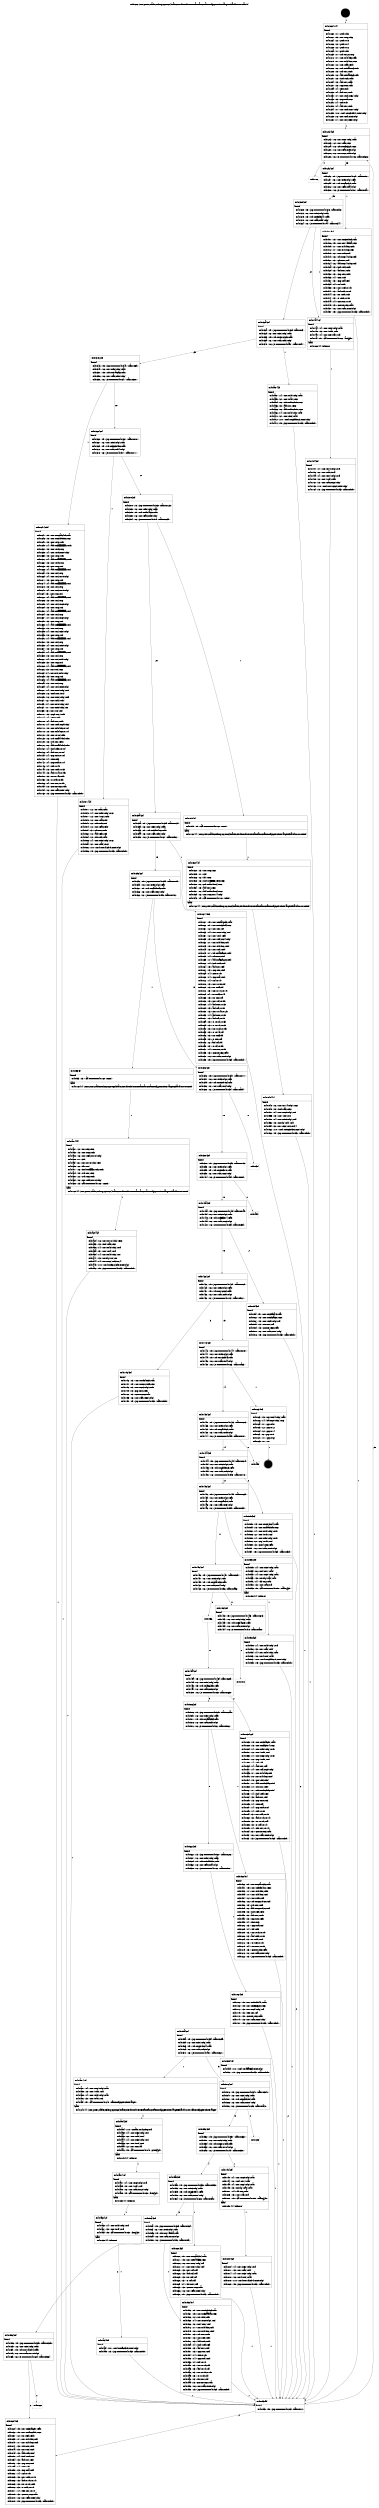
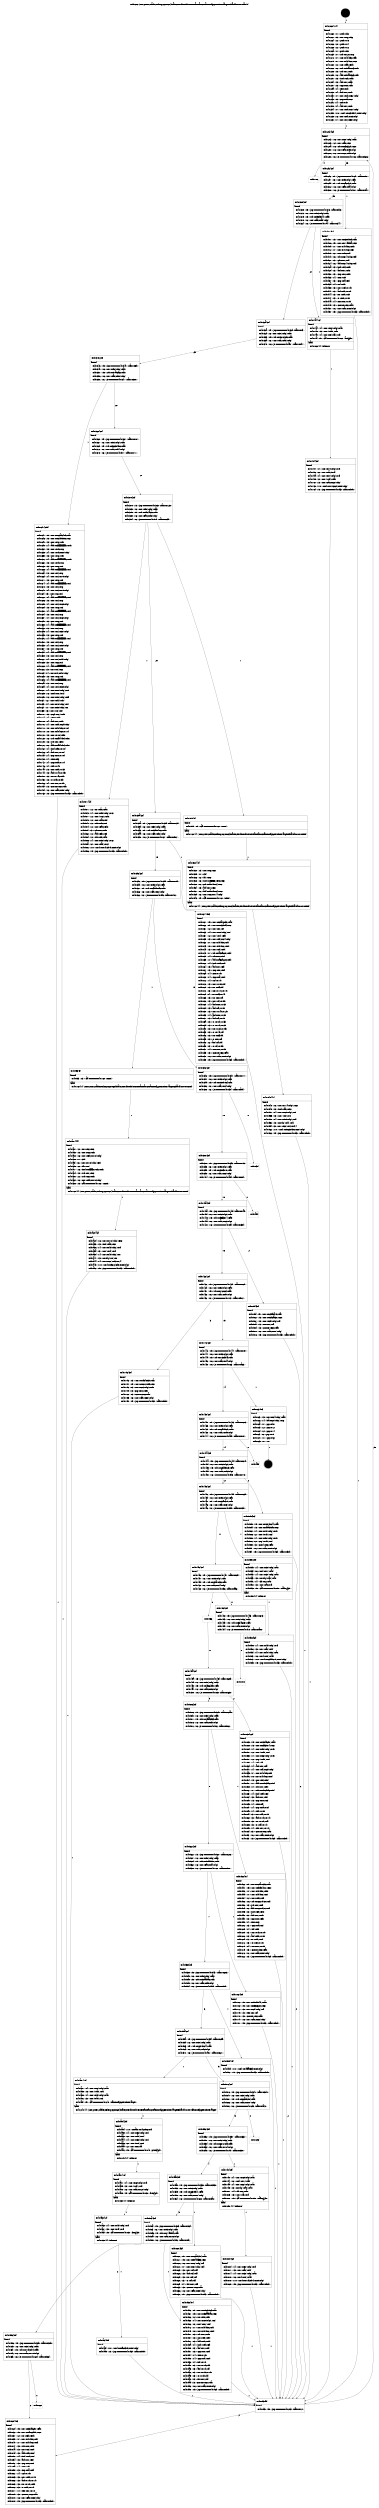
node "0x401a57 [42]": removed
edge "0x401362 [28]" -> "0x401971 [42]": now "0x40137e [28]" -> "0x401971 [42]"
node "0x40153e [28]": added
